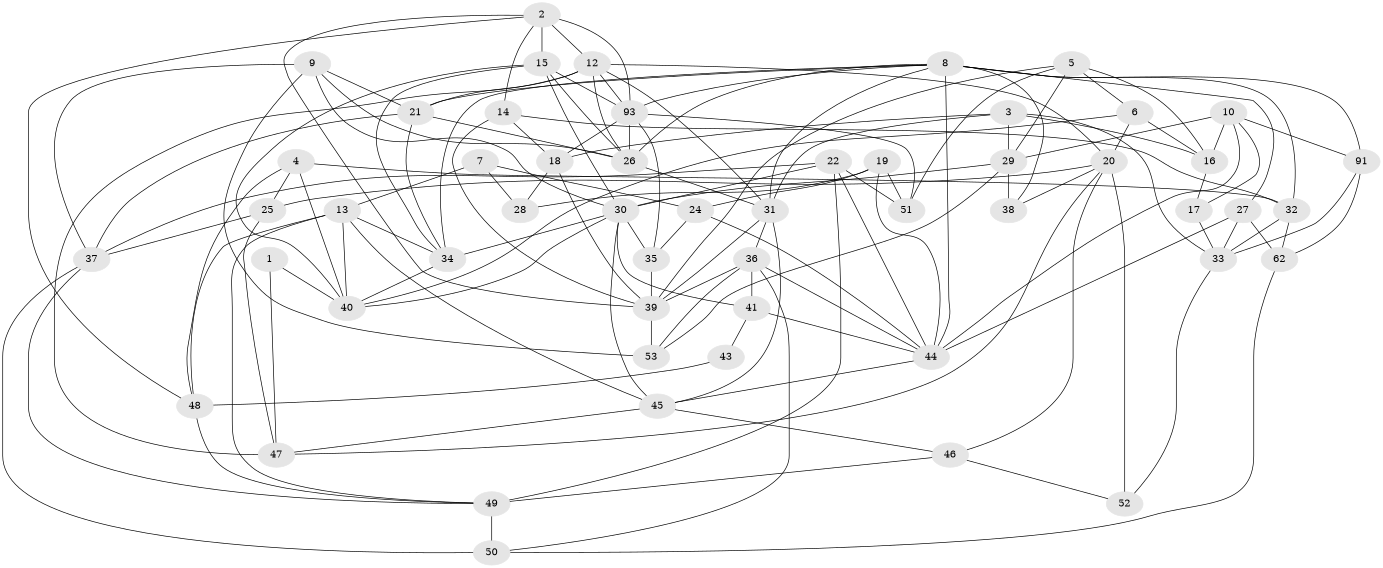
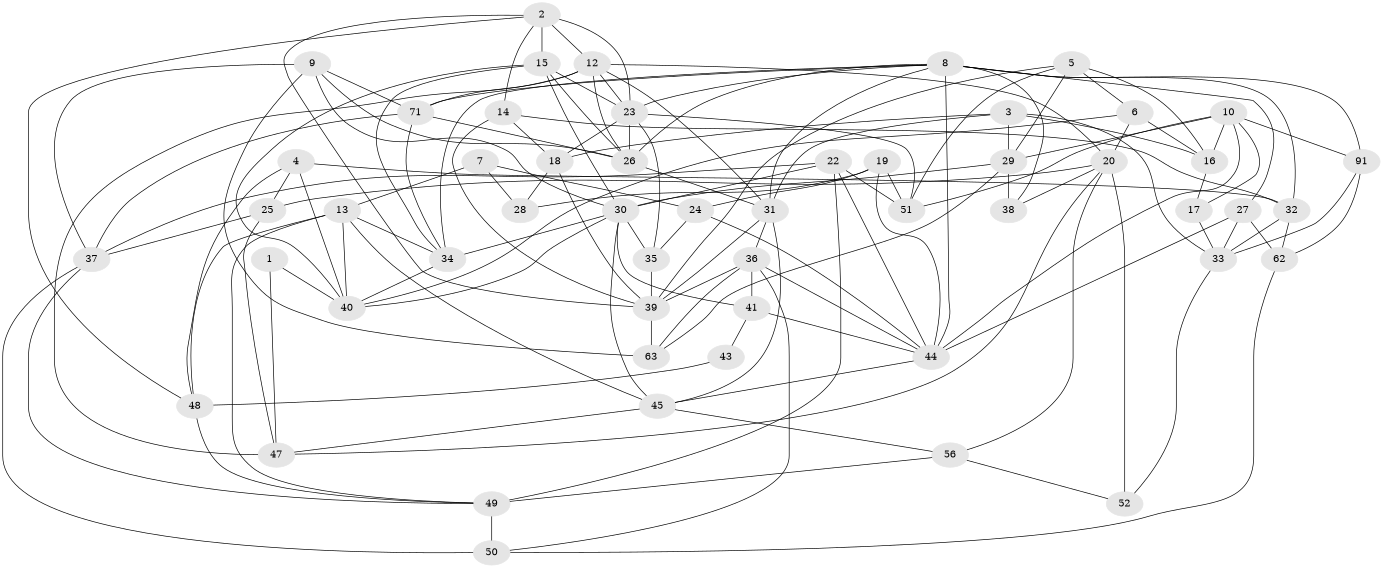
node "21": label "21" -> "71"
node "93": label "93" -> "23"
edge "10" -- "51": added
node "53": label "53" -> "63"
node "46": label "46" -> "56"
